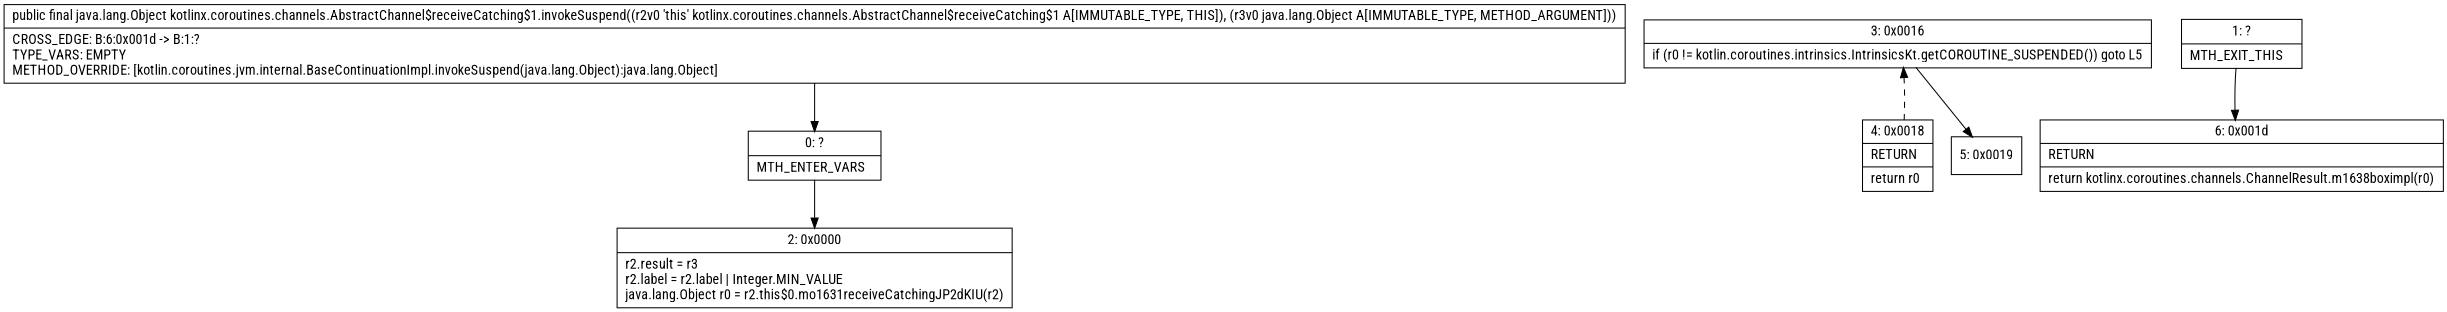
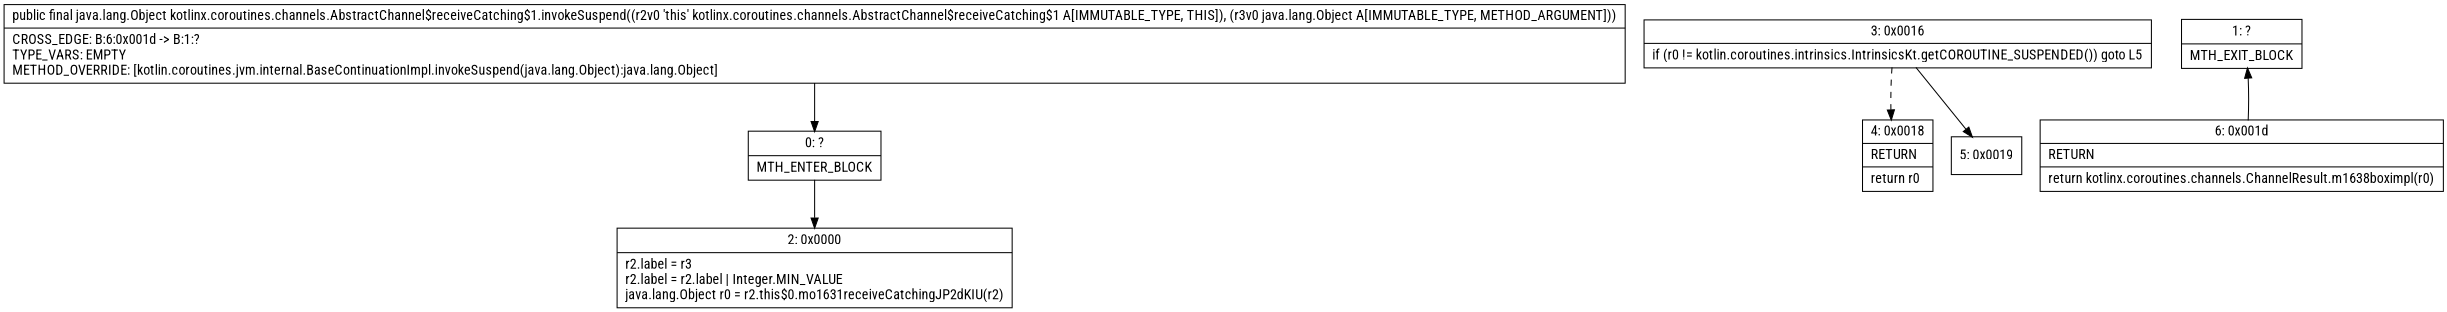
node "1: ?": text "MTH_EXIT_THIS" -> "MTH_EXIT_BLOCK"
edge "1: ?" -> "6: 0x001d": reversed
edge "4: 0x0018" -> "3: 0x0016": reversed
node "0: ?": text "MTH_ENTER_VARS" -> "MTH_ENTER_BLOCK"
node "2: 0x0000": text "r2.result = r3" -> "r2.label = r3"
